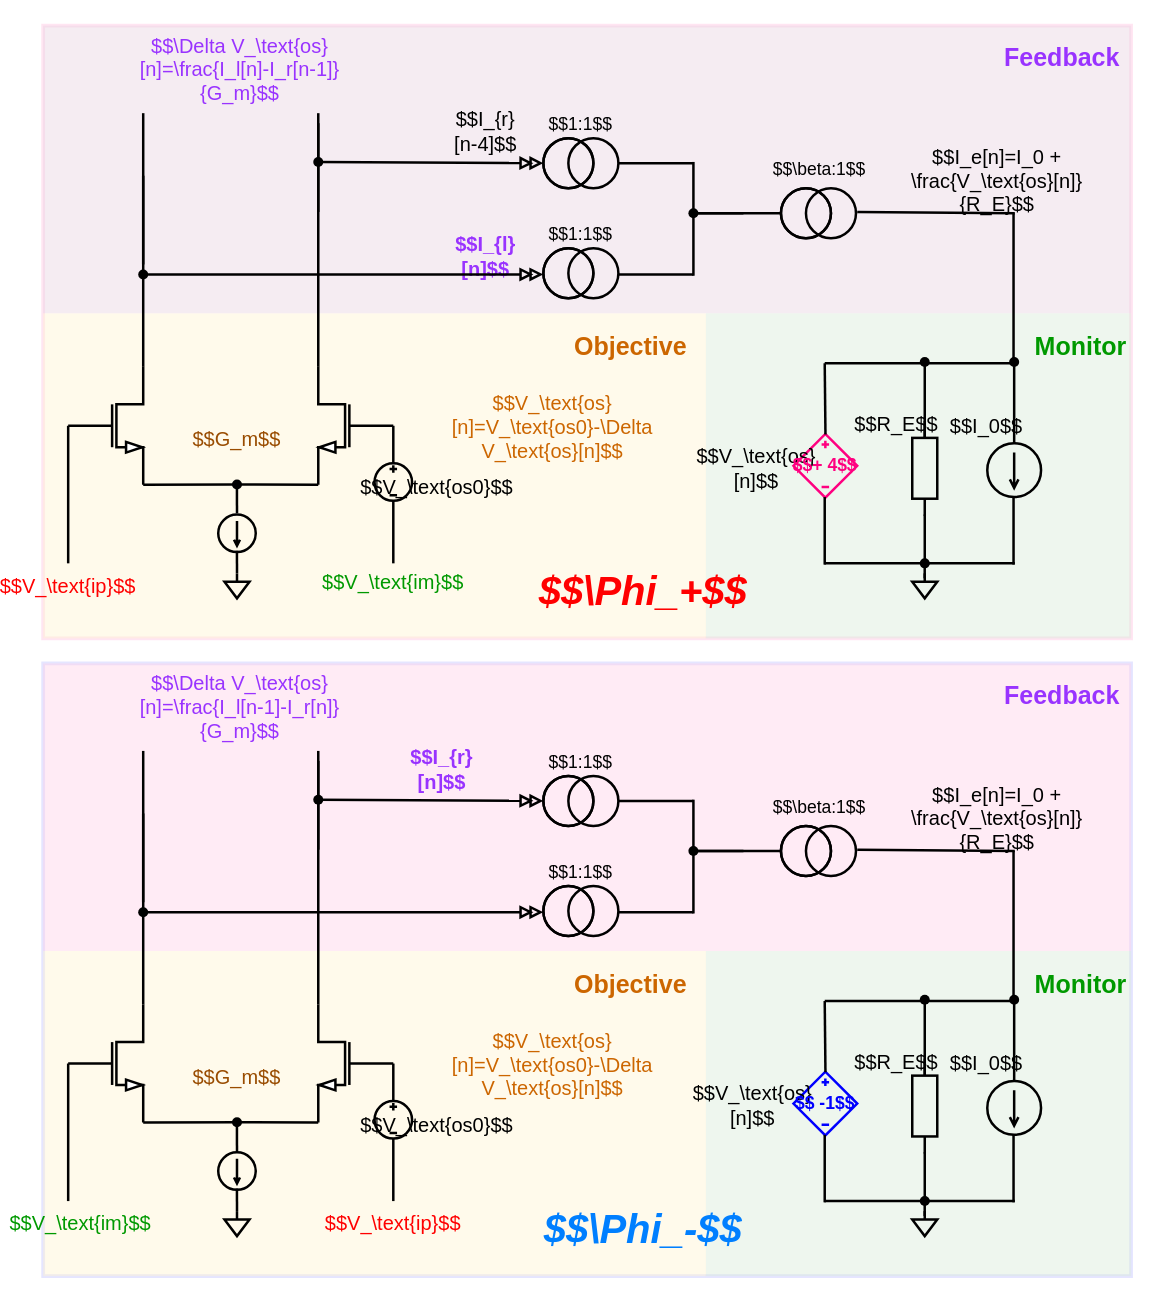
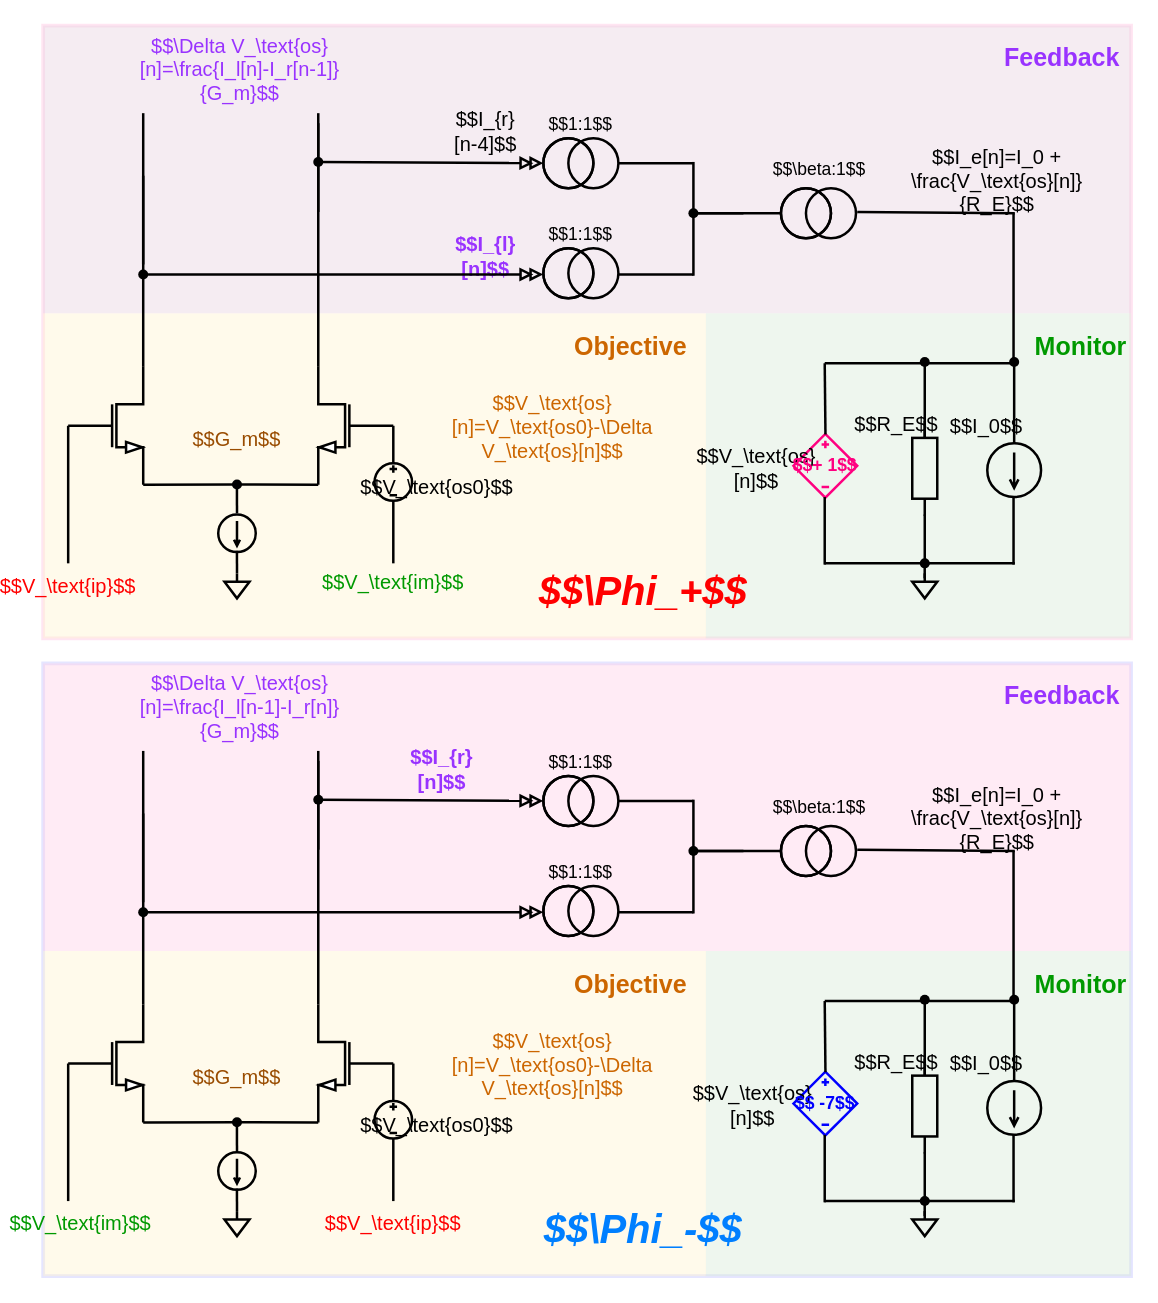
node "$$+ 4$$": label "$$+ 4$$" -> "$$+ 1$$"
node "$$ -1$$": label "$$ -1$$" -> "$$ -7$$"
